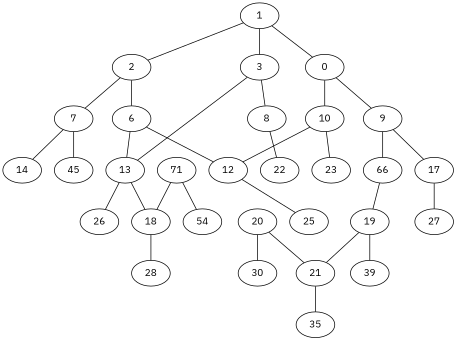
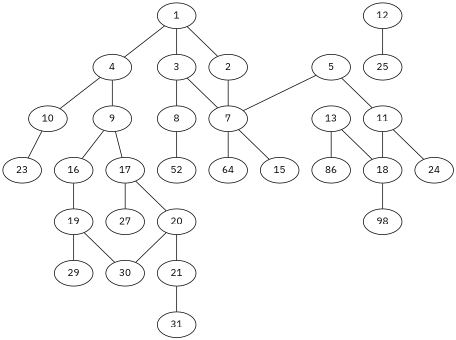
node "0": label "0" -> "4"
node "5": added
node "6": removed
edge "3" -- "13": now "3" -- "7"
edge "10" -- "12": removed
node "14": label "14" -> "64"
node "45": label "45" -> "15"
node "71": label "71" -> "11"
node "22": label "22" -> "52"
node "66": label "66" -> "16"
edge "17" -- "20": added
node "26": label "26" -> "86"
node "54": label "54" -> "24"
edge "19" -- "21": now "19" -- "30"
node "28": label "28" -> "98"
node "39": label "39" -> "29"
node "35": label "35" -> "31"
